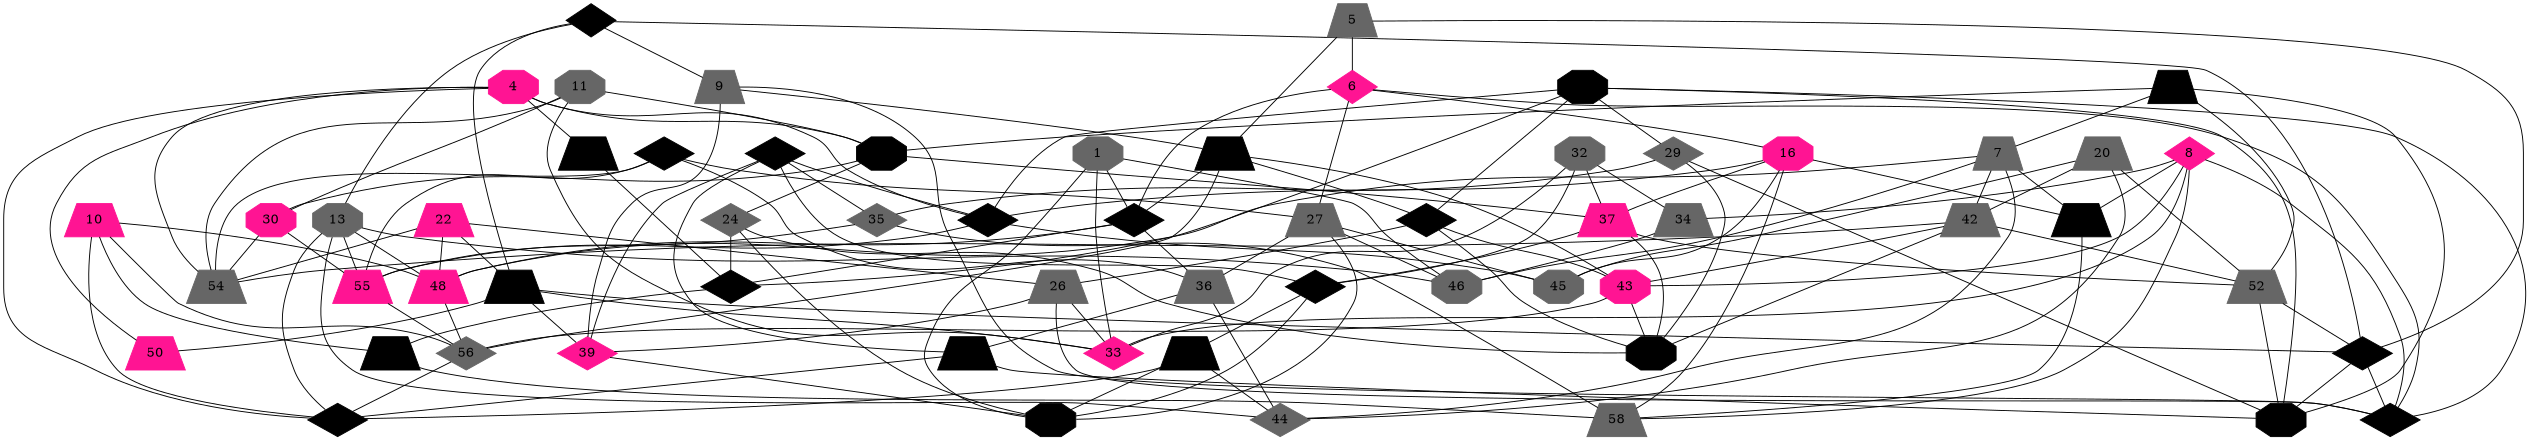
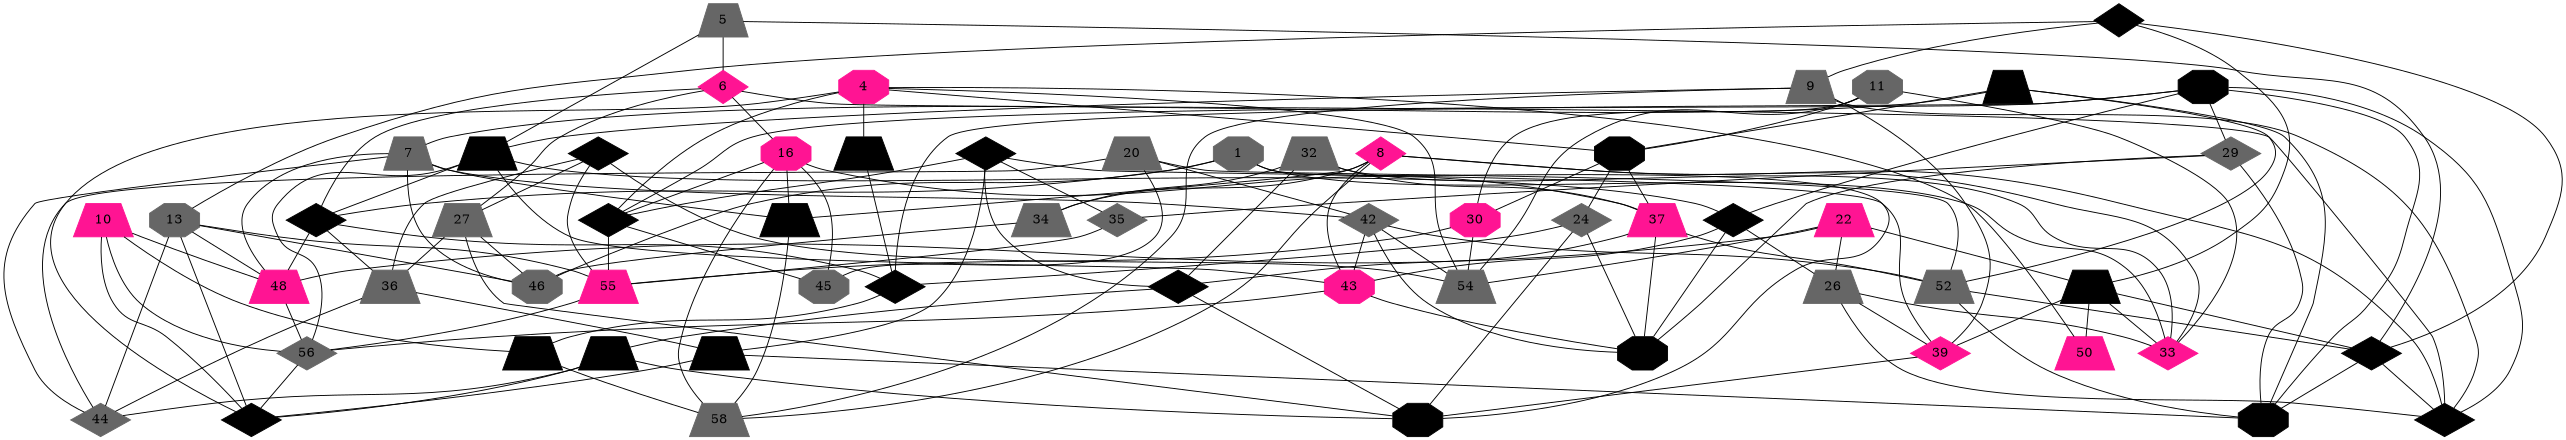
node "32": shape octagon -> trapezium
node "42": shape trapezium -> diamond
edge "27" -- "45": removed
edge "35" -- "58": now "9" -- "58"
